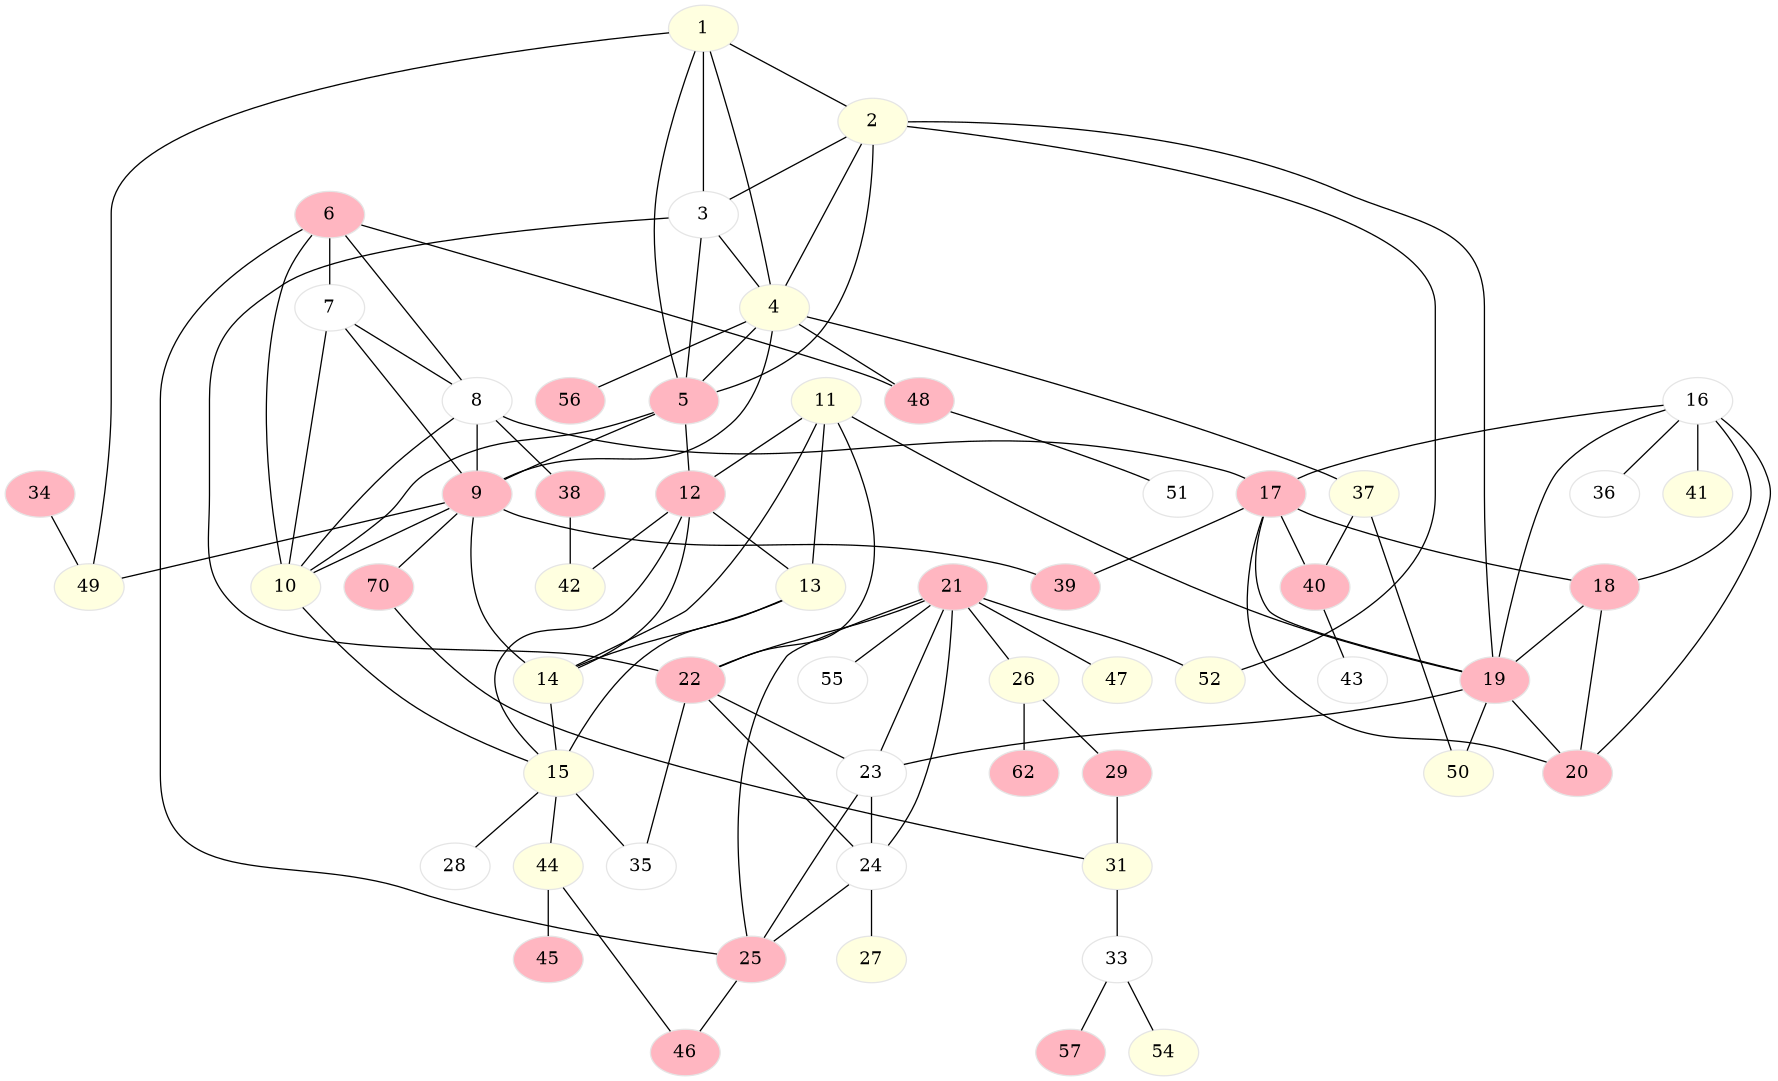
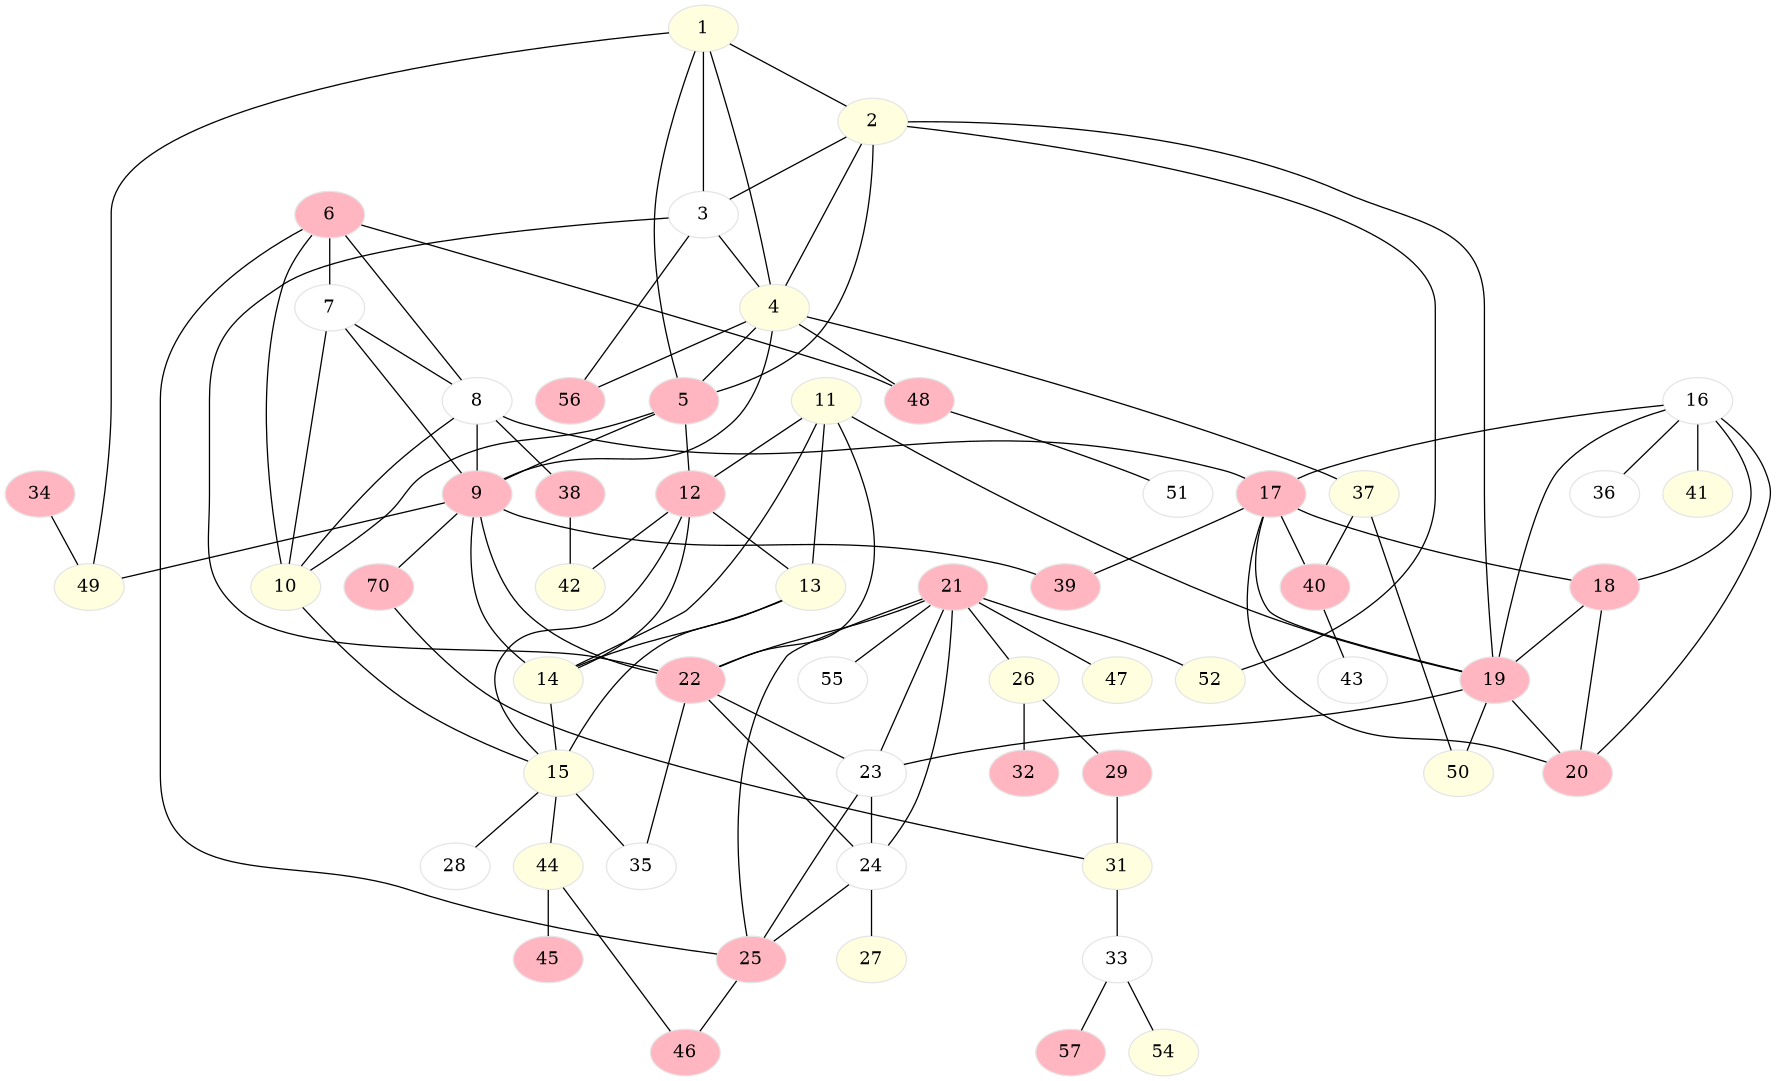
edge "3" -- "5": now "3" -- "56"
edge "9" -- "10": now "9" -- "22"
node "62": label "62" -> "32"
